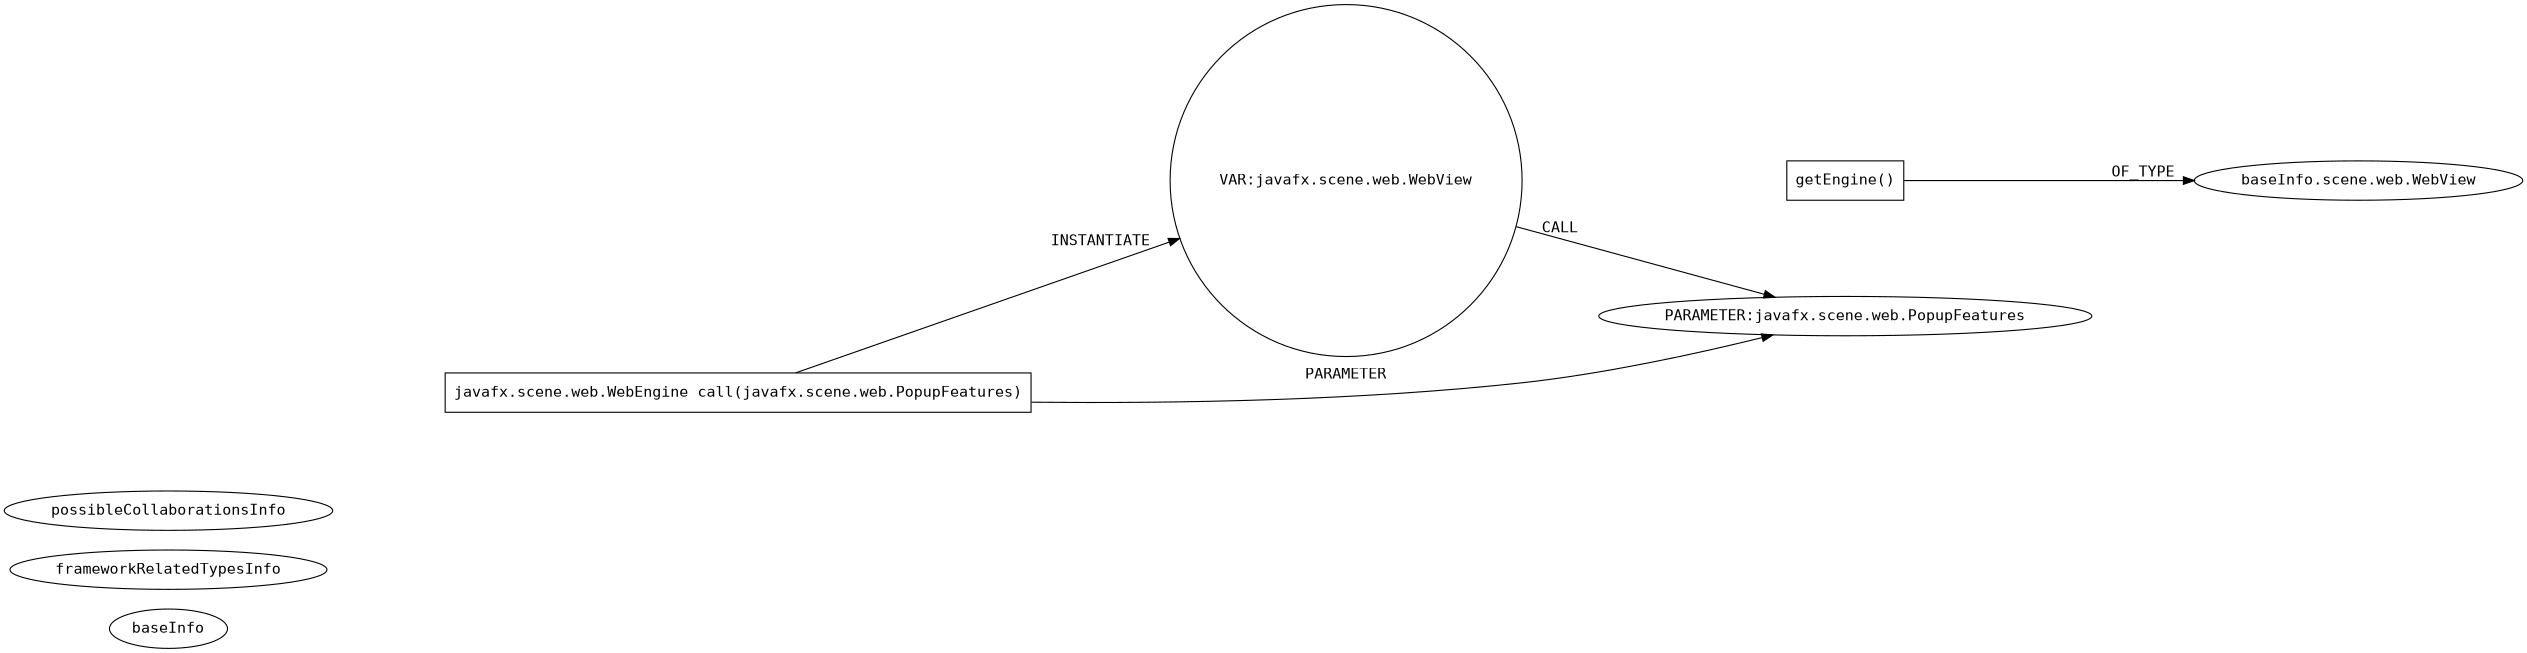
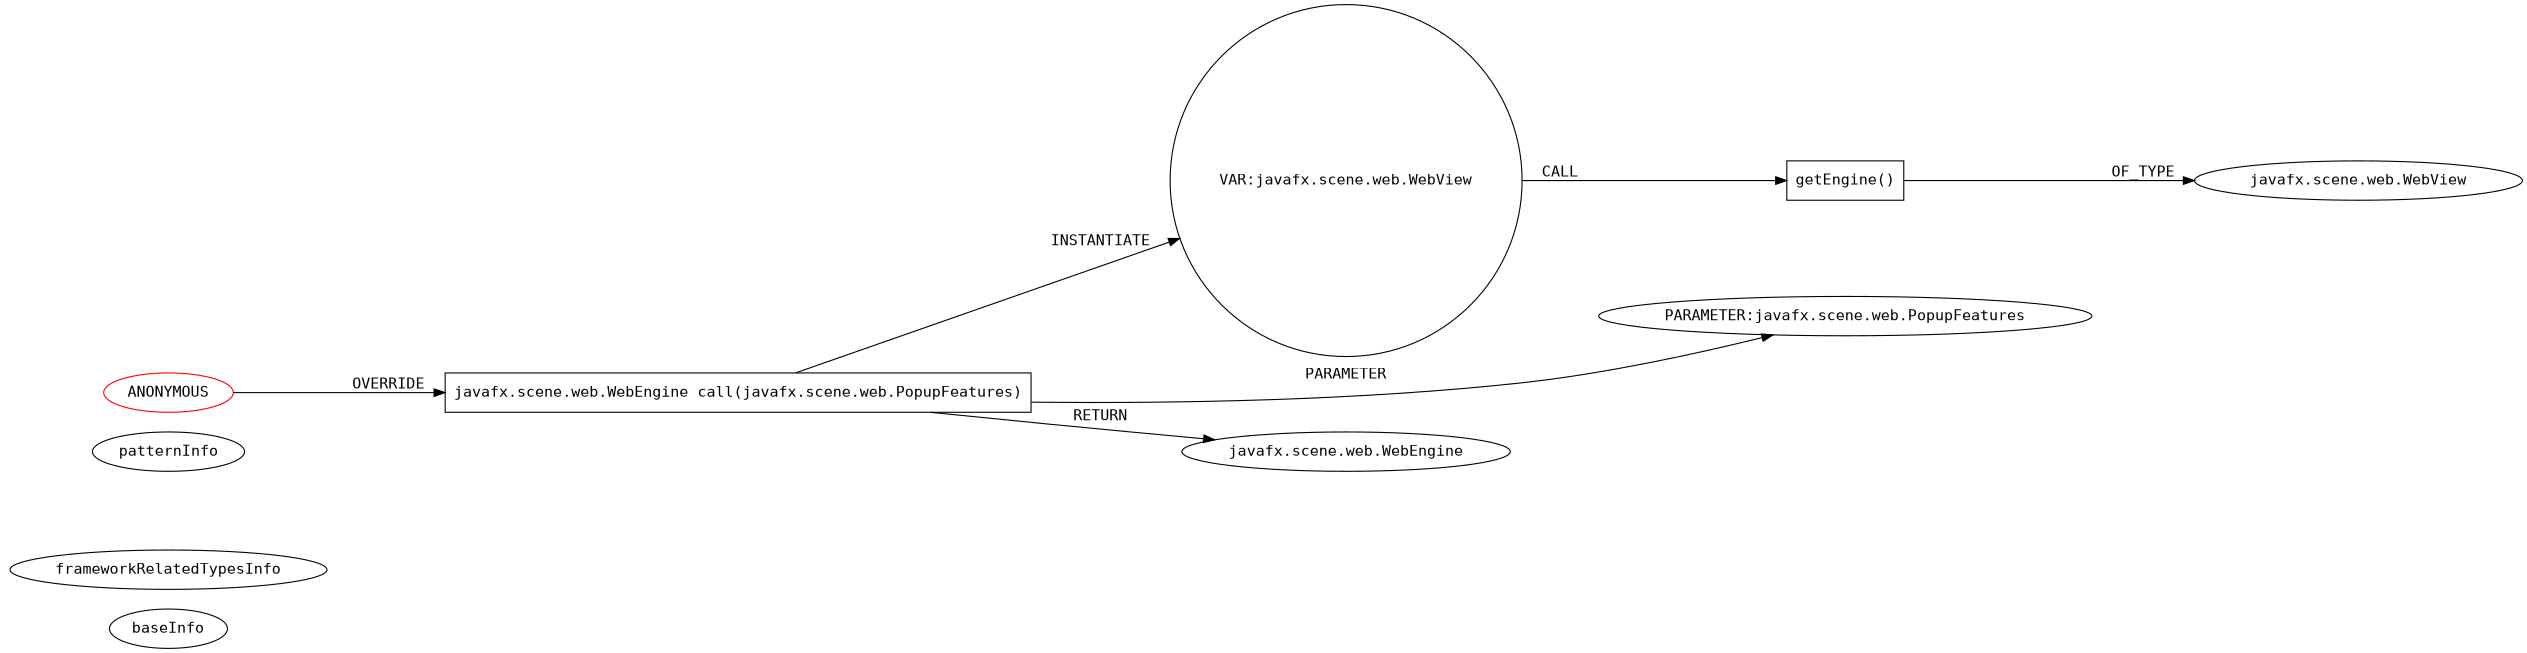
node "baseInfo.scene.web.WebView": label "baseInfo.scene.web.WebView" -> "javafx.scene.web.WebView"
edge "VAR:javafx.scene.web.WebView" -> "PARAMETER:javafx.scene.web.PopupFeatures": now "VAR:javafx.scene.web.WebView" -> "getEngine()"
node "ANONYMOUS": added
node "patternInfo": added
node "javafx.scene.web.WebEngine": added
node "possibleCollaborationsInfo": removed
